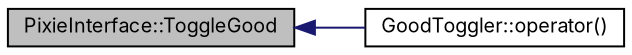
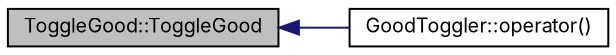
node "PixieInterface::ToggleGood": label "PixieInterface::ToggleGood" -> "ToggleGood::ToggleGood"
